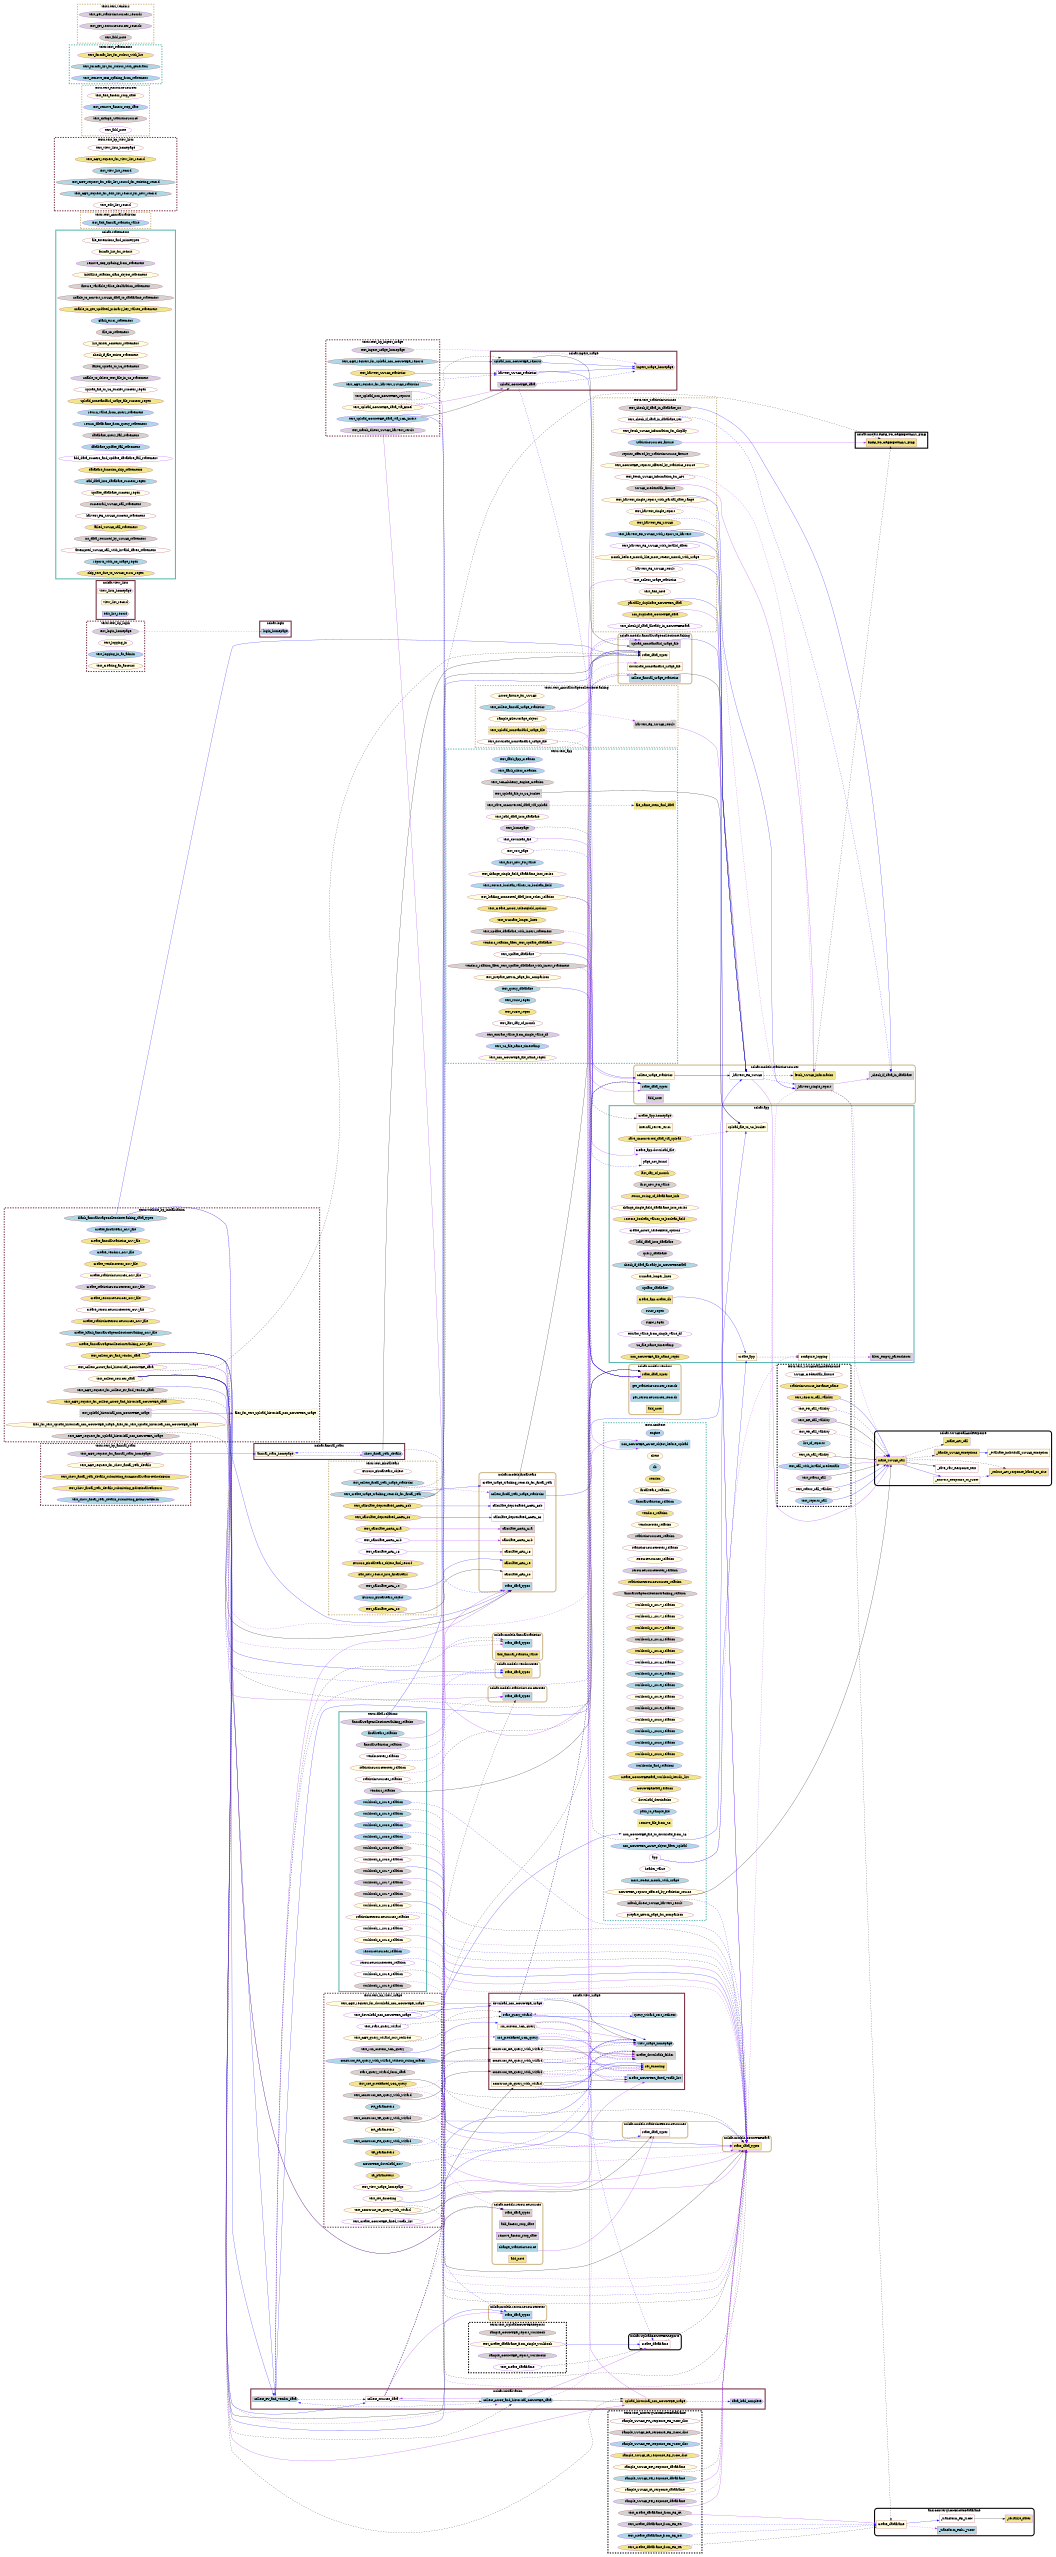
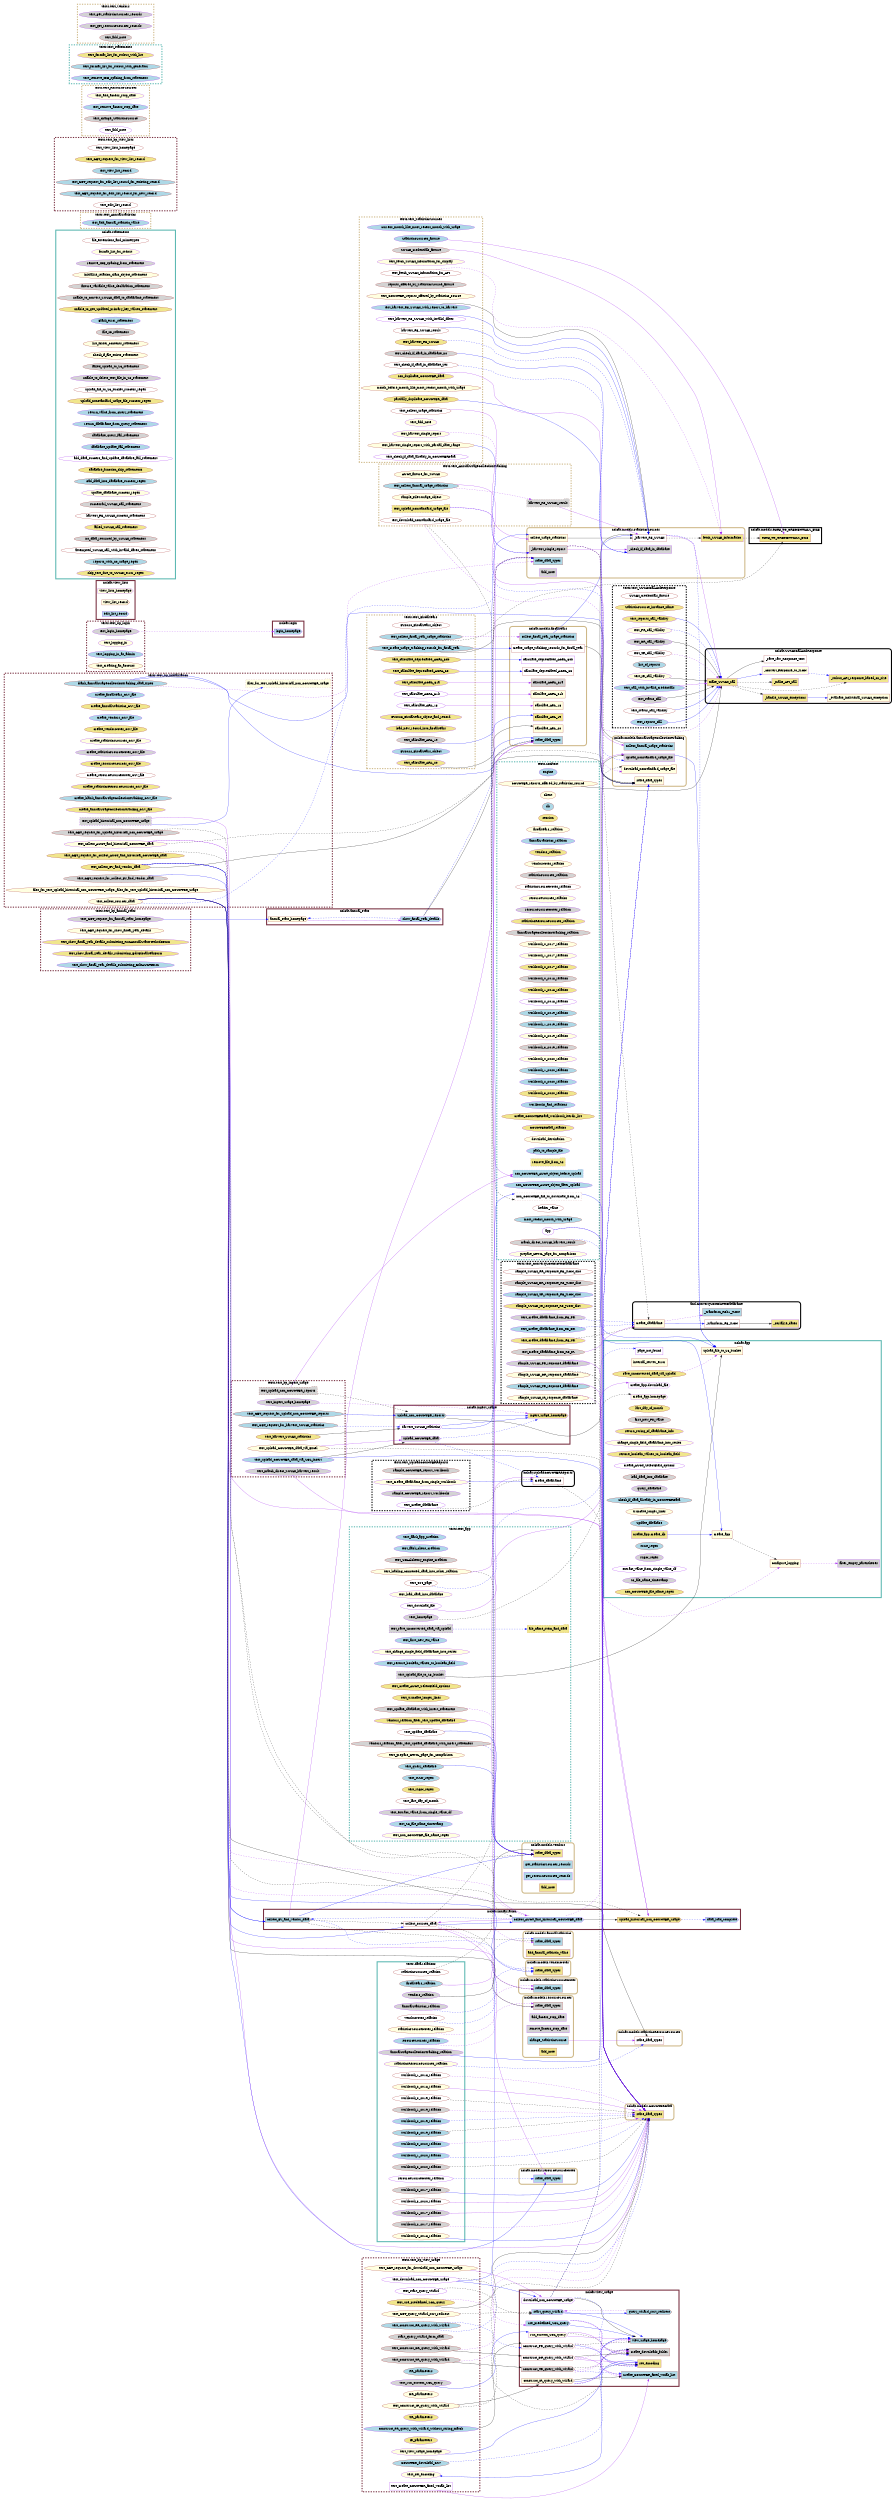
node "current_month_like_most_recent_month_with_usage": added
edge "_harvest_R5_SUSHI" -> "_harvest_single_report": now "_harvest_R5_SUSHI" -> "upload_file_to_S3_bucket"
cluster "tests.without_bp_initialization": label "tests.without_bp_initialization" -> "tests.test_bp_initialization"
edge "download_non_COUNTER_usage" -> "collect_annual_usage_statistics": now "download_non_COUNTER_usage" -> "download_nonstandard_usage_file"
edge "test_set_encoding" -> "set_encoding": reversed
node "test_create_COUNTER_fixed_vocab_list": shape ellipse -> box
